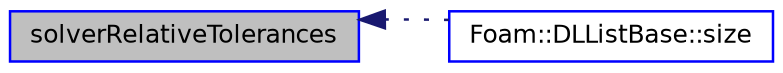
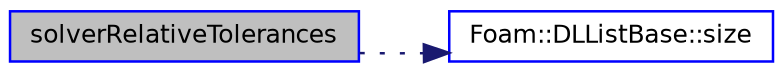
edge "Foam::DLListBase::size" -> "solverRelativeTolerances": reversed
